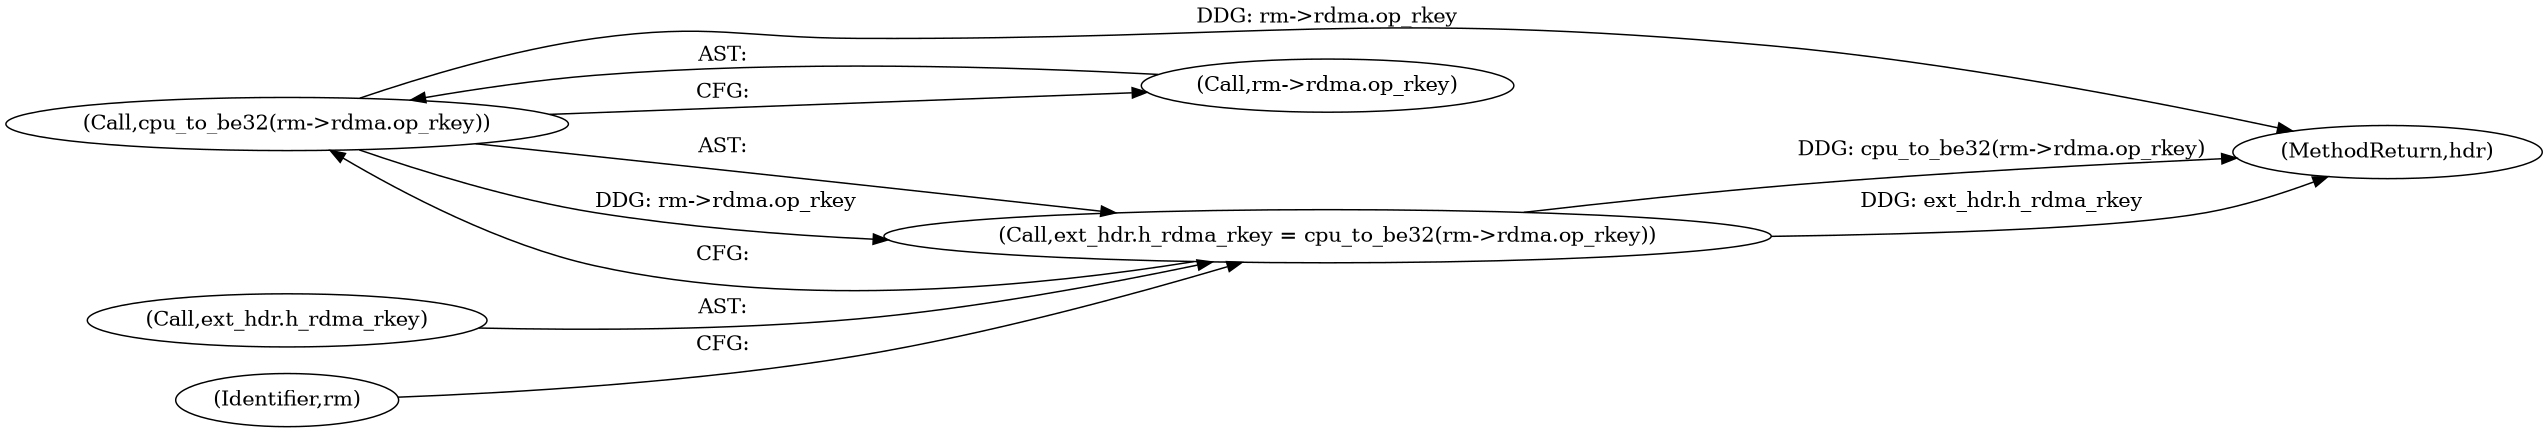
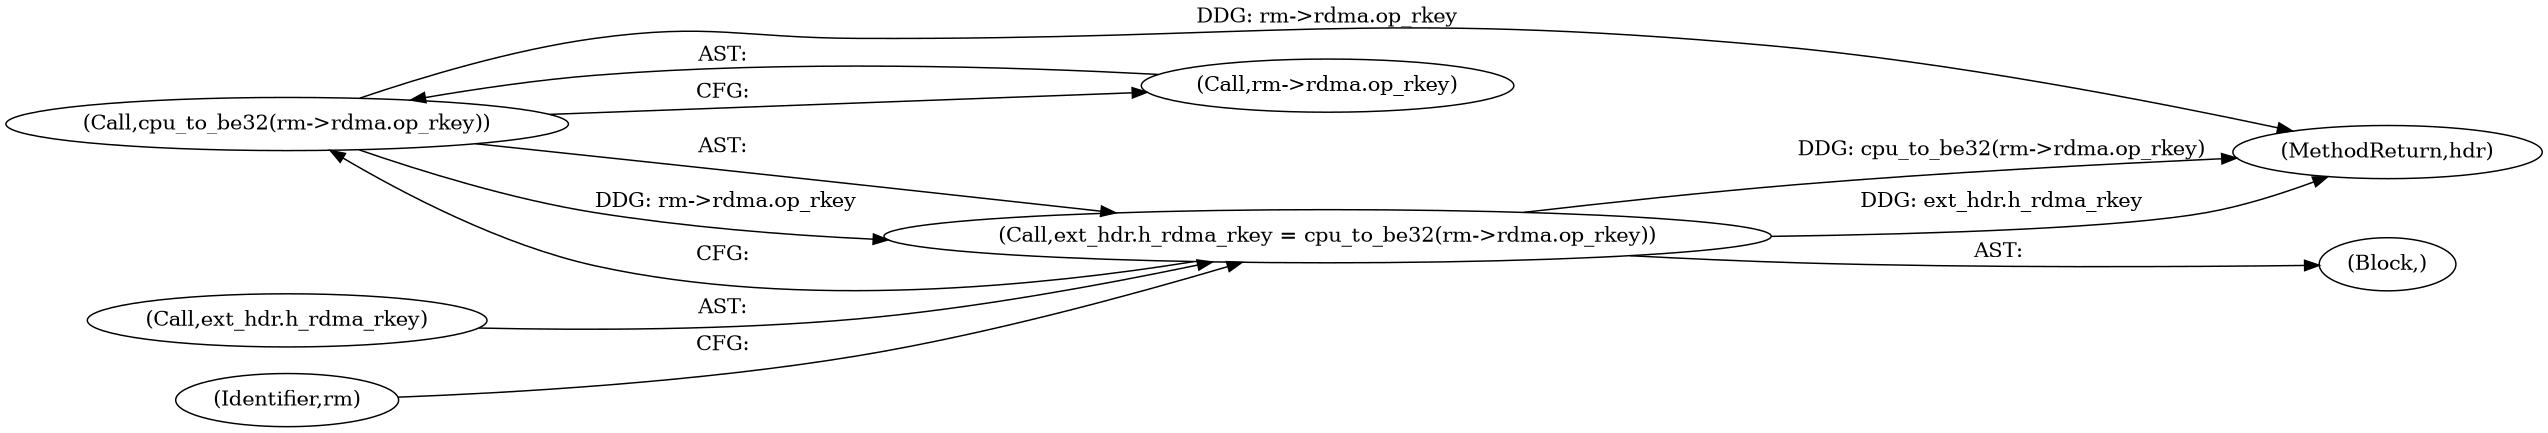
node "(Block,)": added
